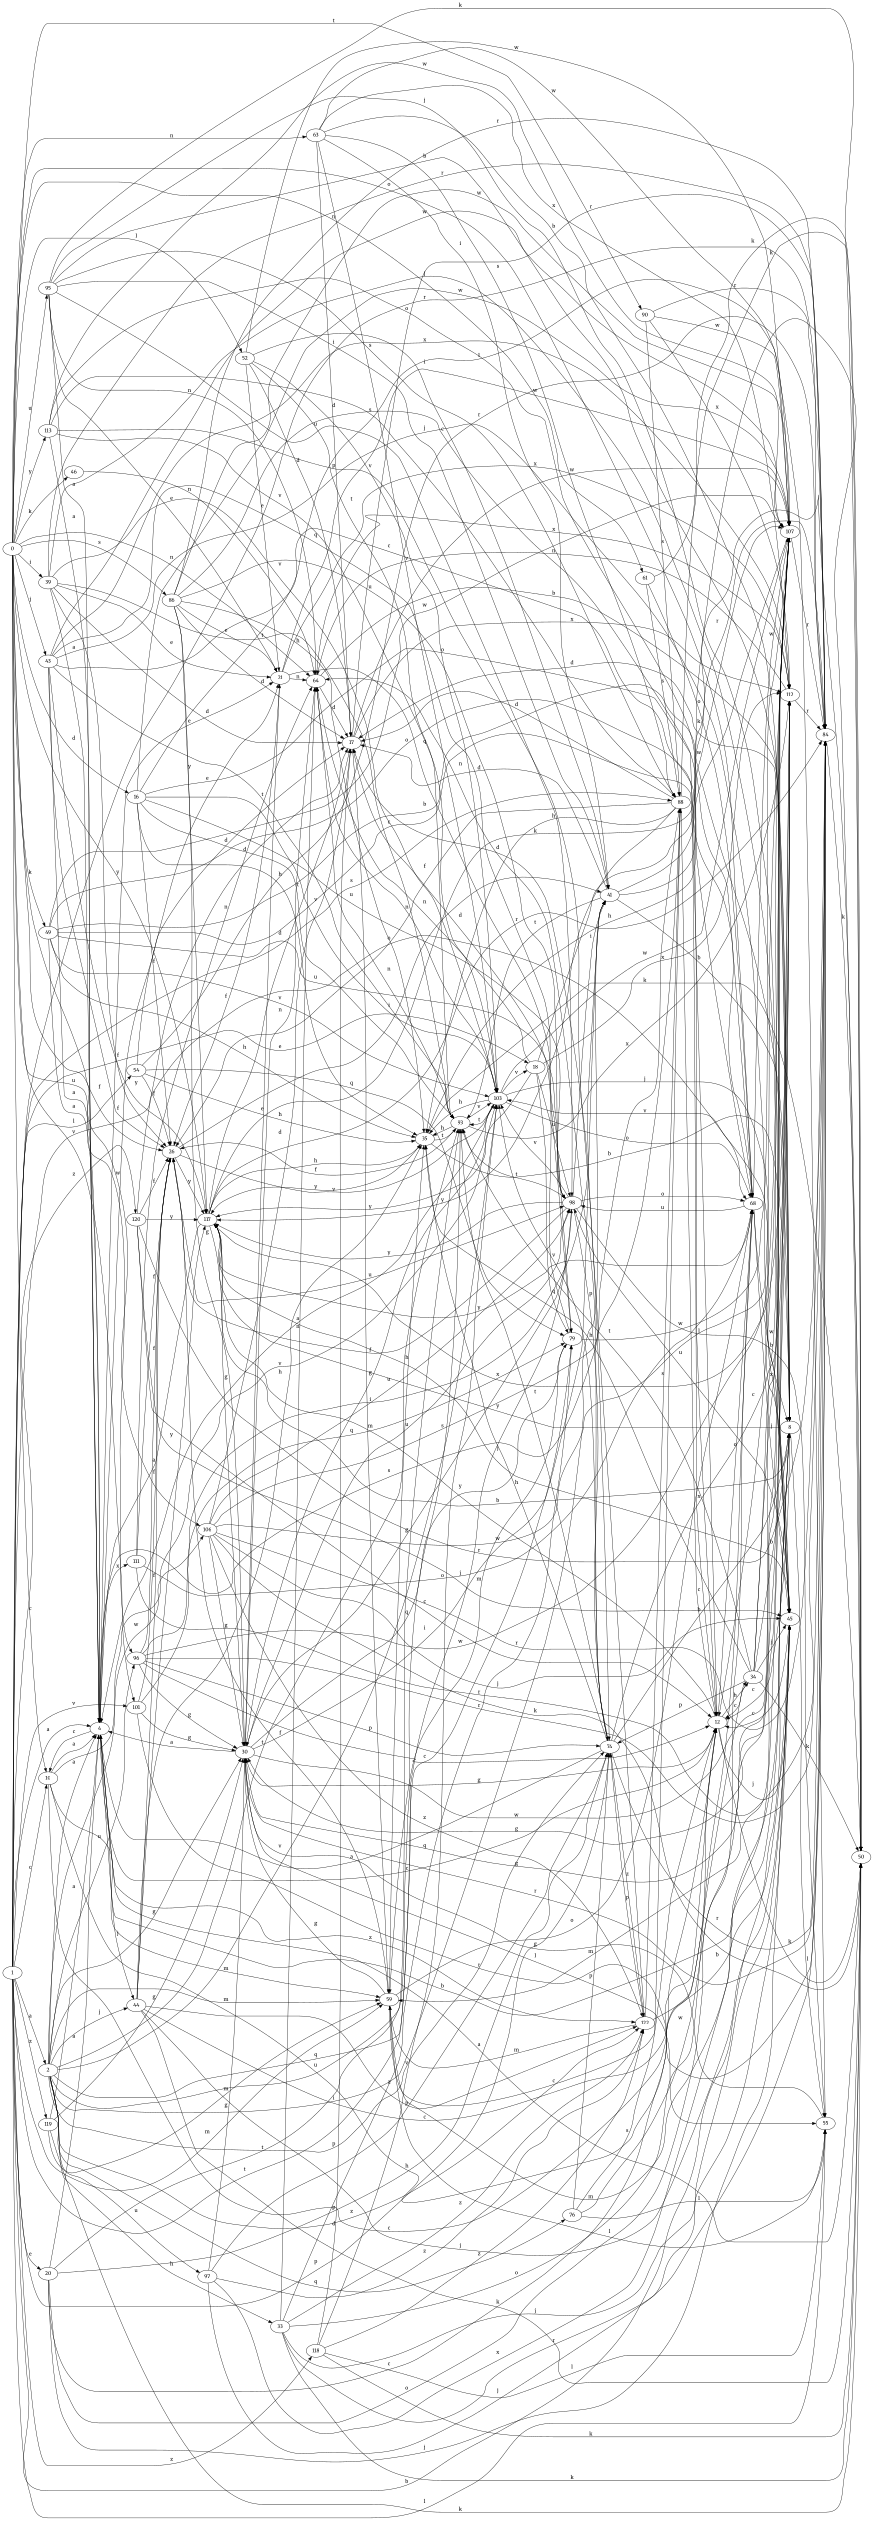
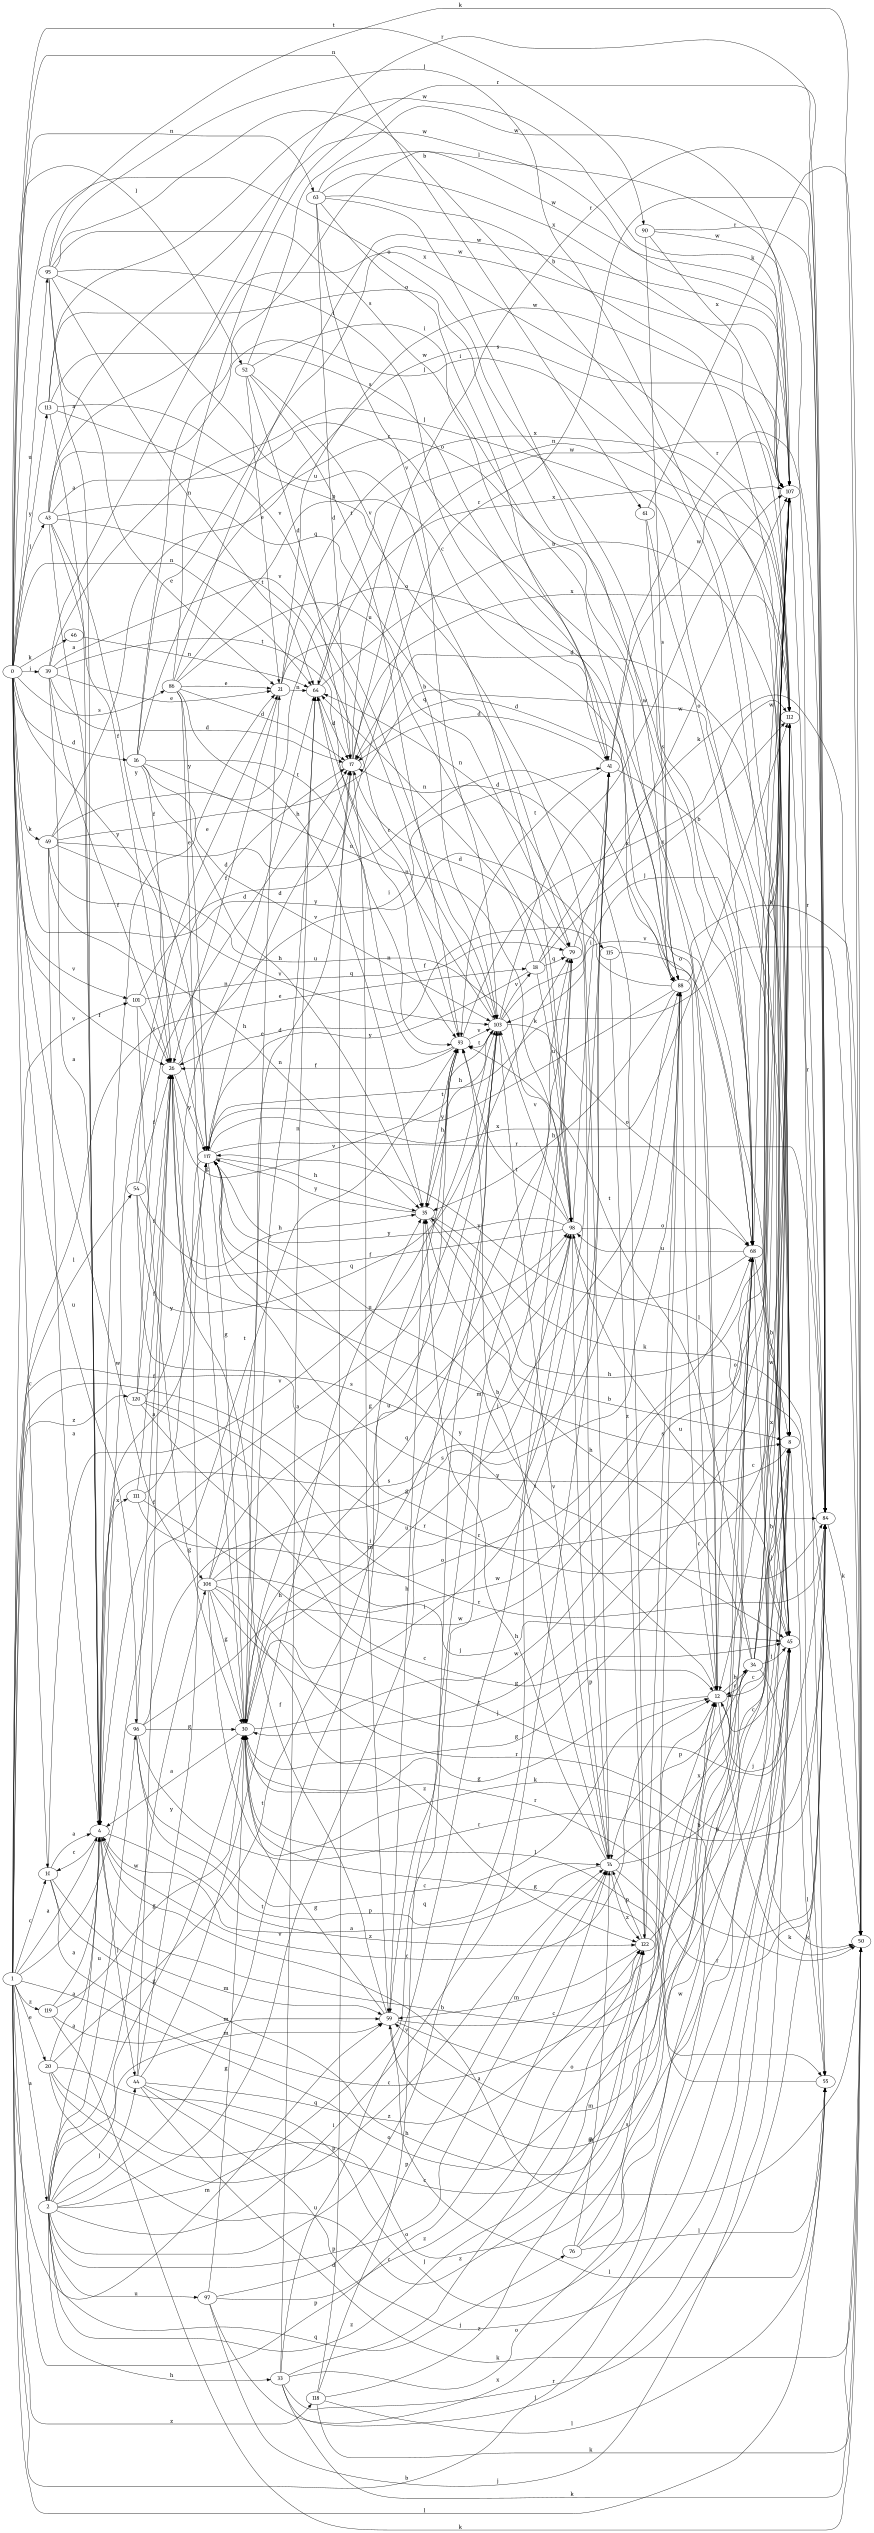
node "115": added
